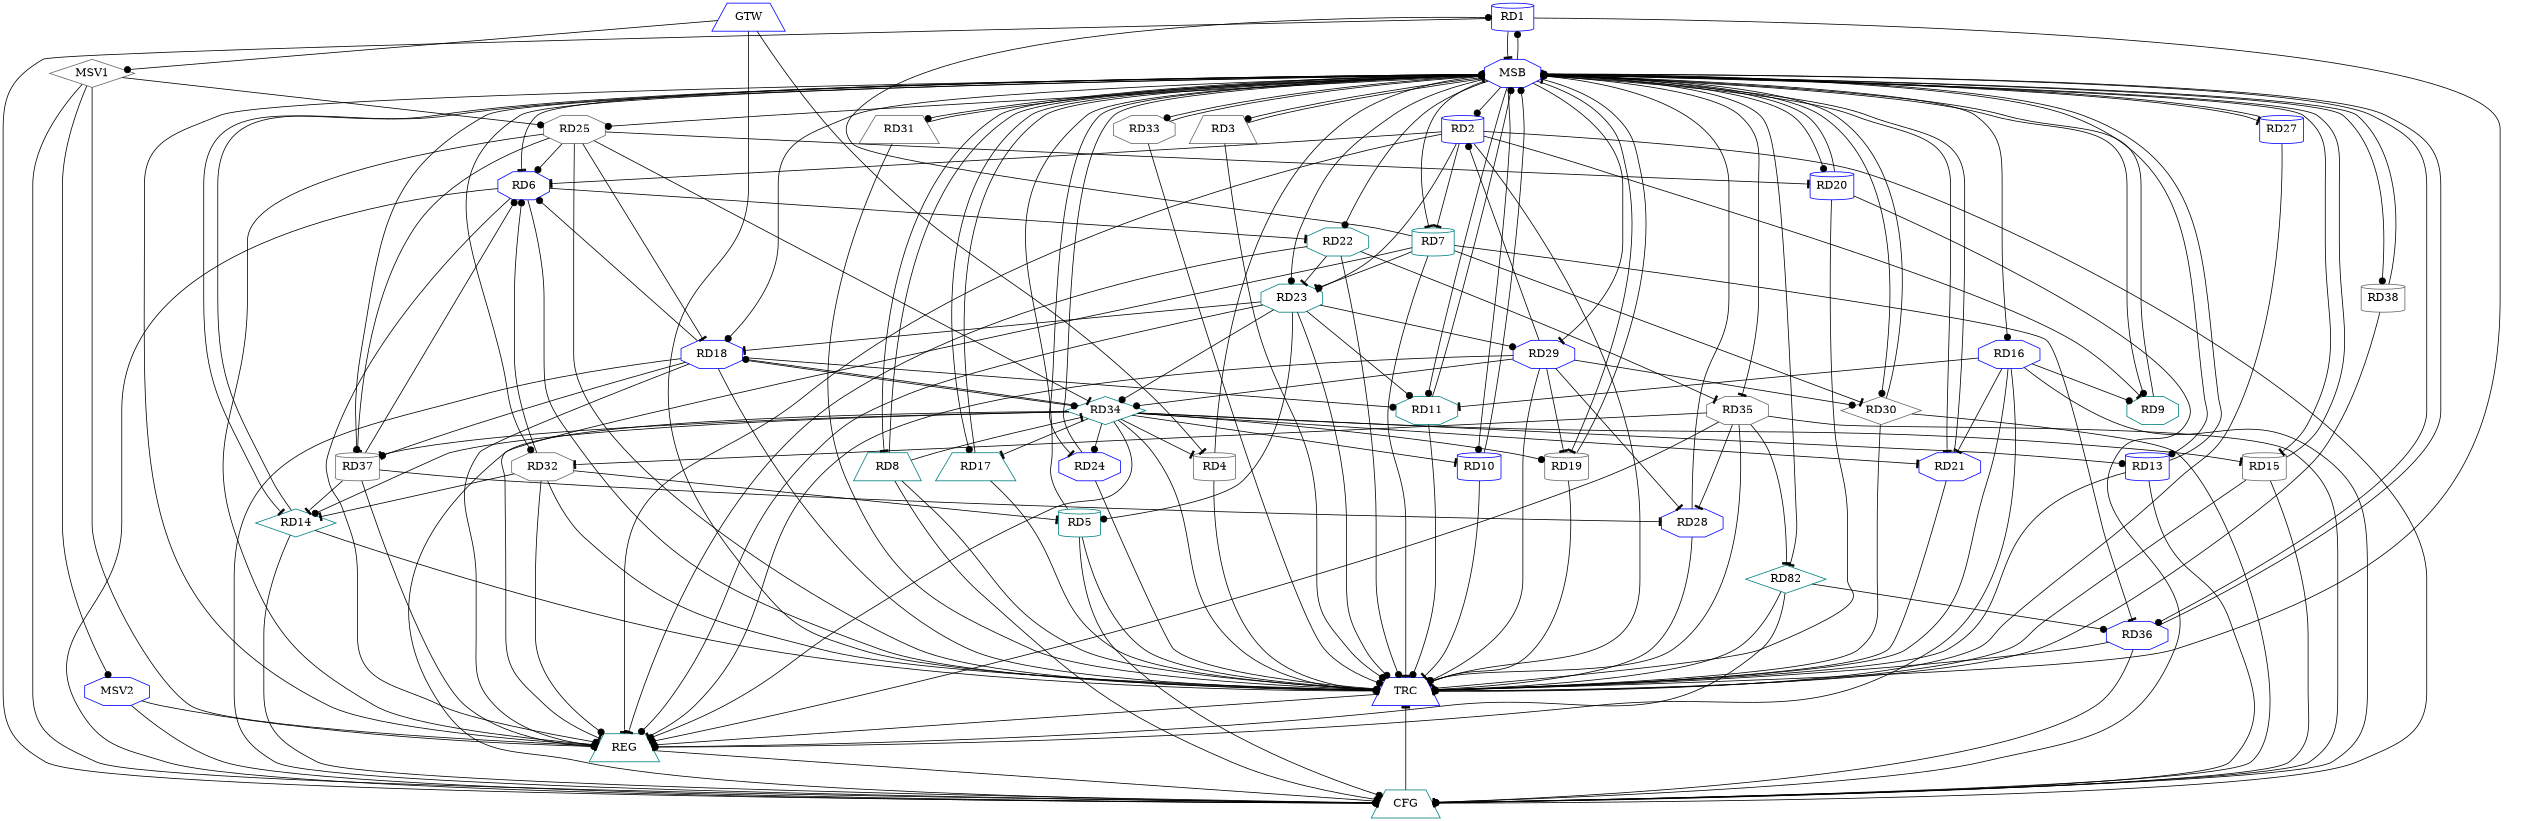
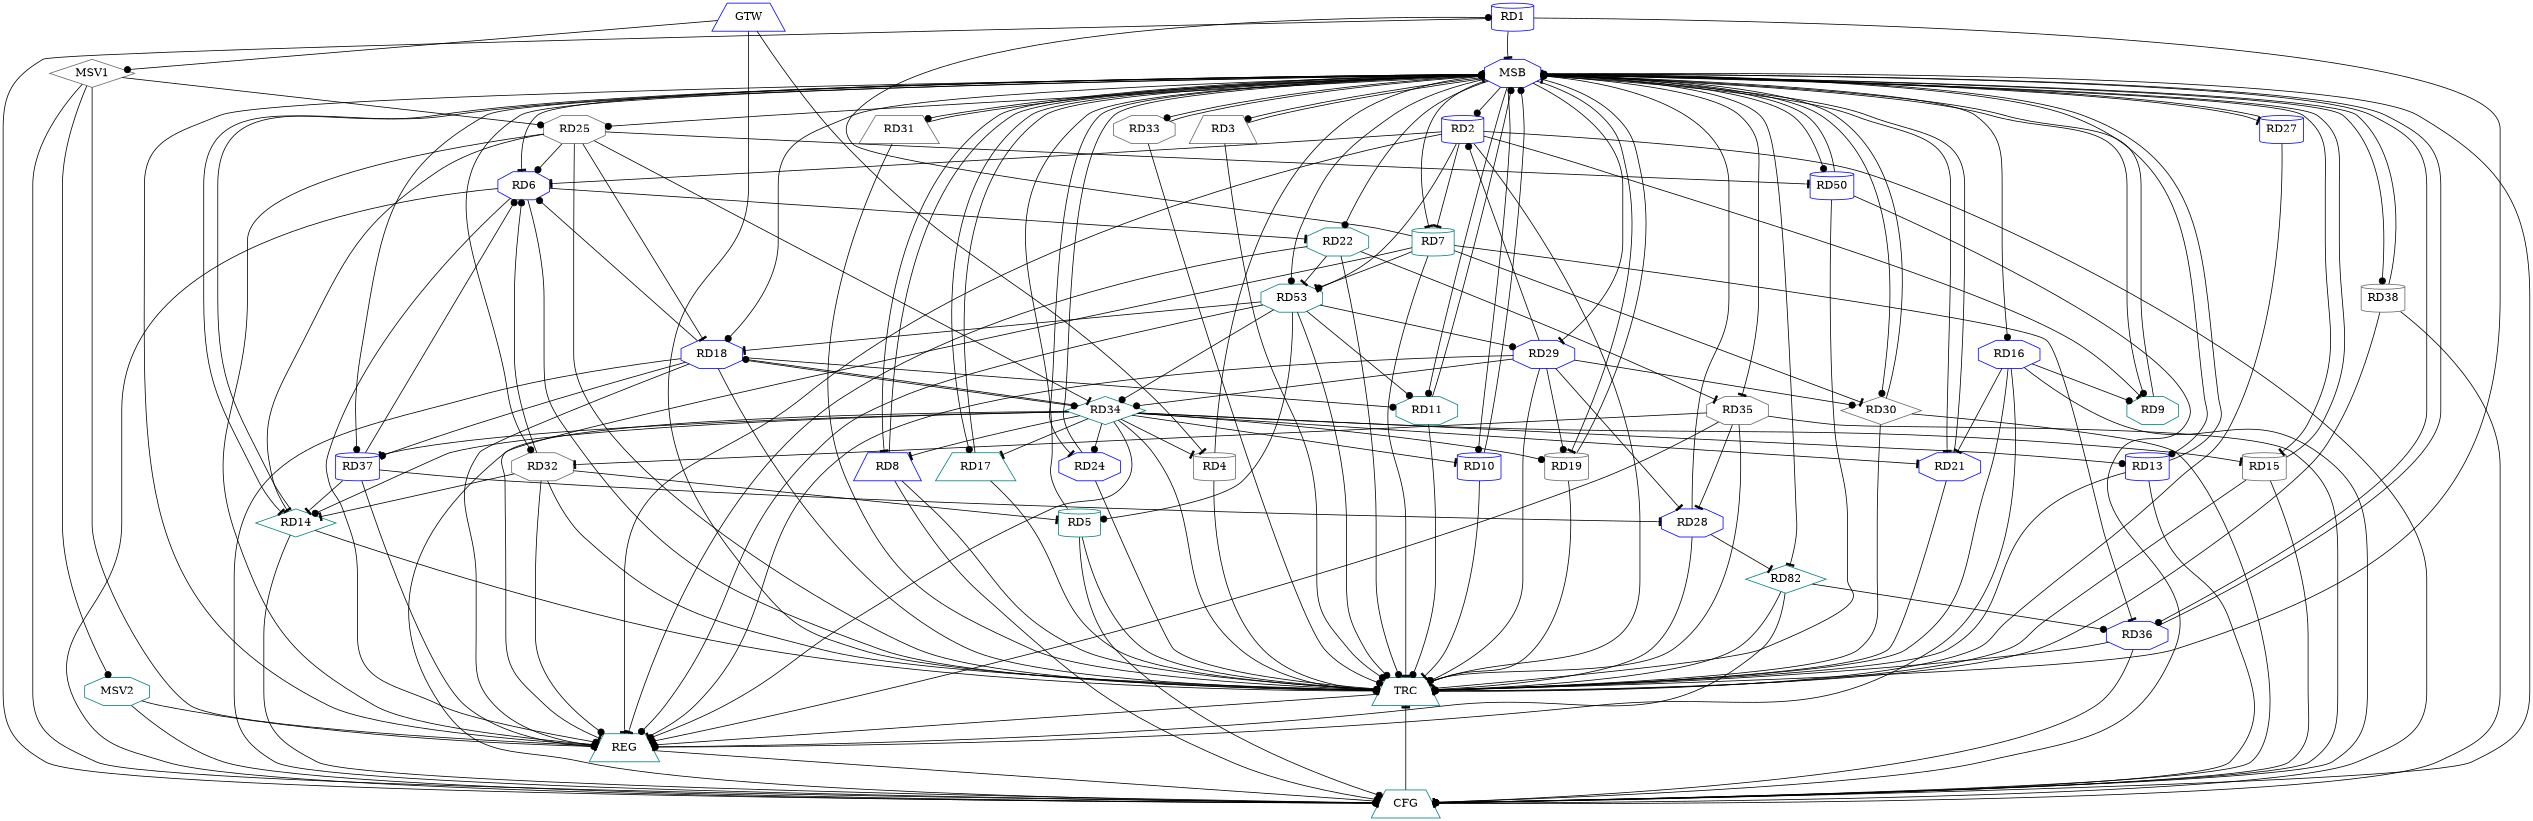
edge "MSB" -> "RD1": now "MSB" -> "CFG"
node "RD20": label "RD20" -> "RD50"
edge "RD25" -> "RD37": now "RD25" -> "RD14"
node "RD23": label "RD23" -> "RD53"
edge "RD16" -> "RD11": removed
edge "RD29" -> "RD19": arrowhead tee -> dot
edge "RD8" -> "RD34": reversed
node "RD37": color gray40 -> blue
node "RD8": color teal -> blue
edge "RD35" -> "RD82": now "RD28" -> "RD82"
node "MSV2": color blue -> teal
node "TRC": color blue -> teal
edge "RD38" -> "CFG": added
